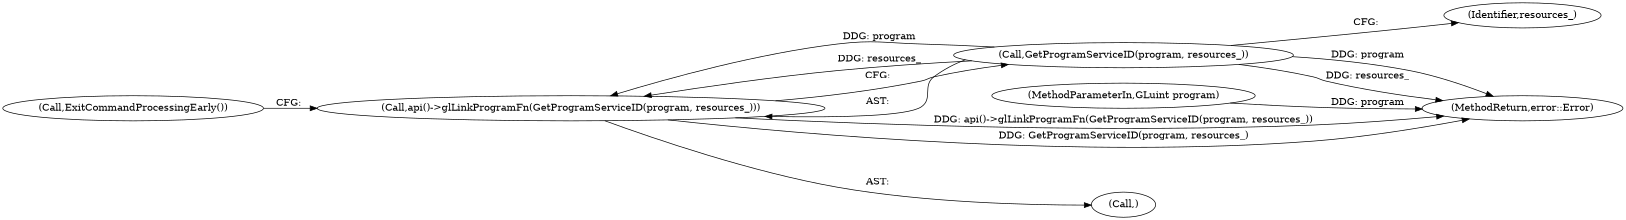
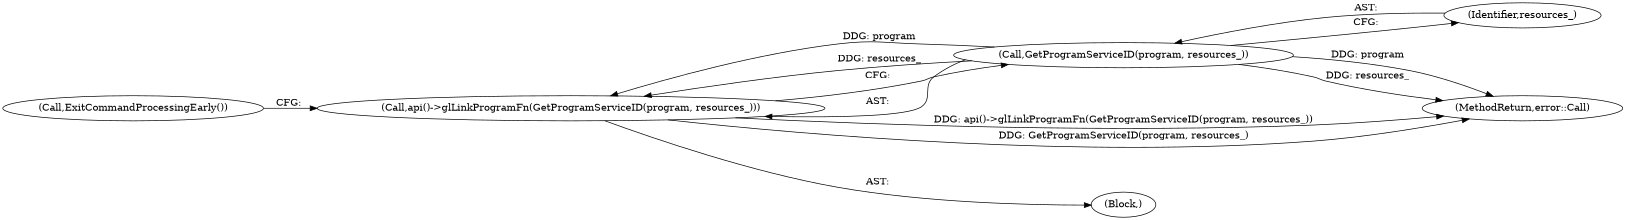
edge "(Identifier,resources_)" -> "(Call,GetProgramServiceID(program, resources_))": added, label "AST:"
node "(MethodParameterIn,GLuint program)": removed
node "(MethodReturn,error::Error)": label "(MethodReturn,error::Error)" -> "(MethodReturn,error::Call)"
node "(Call,)": label "(Call,)" -> "(Block,)"
